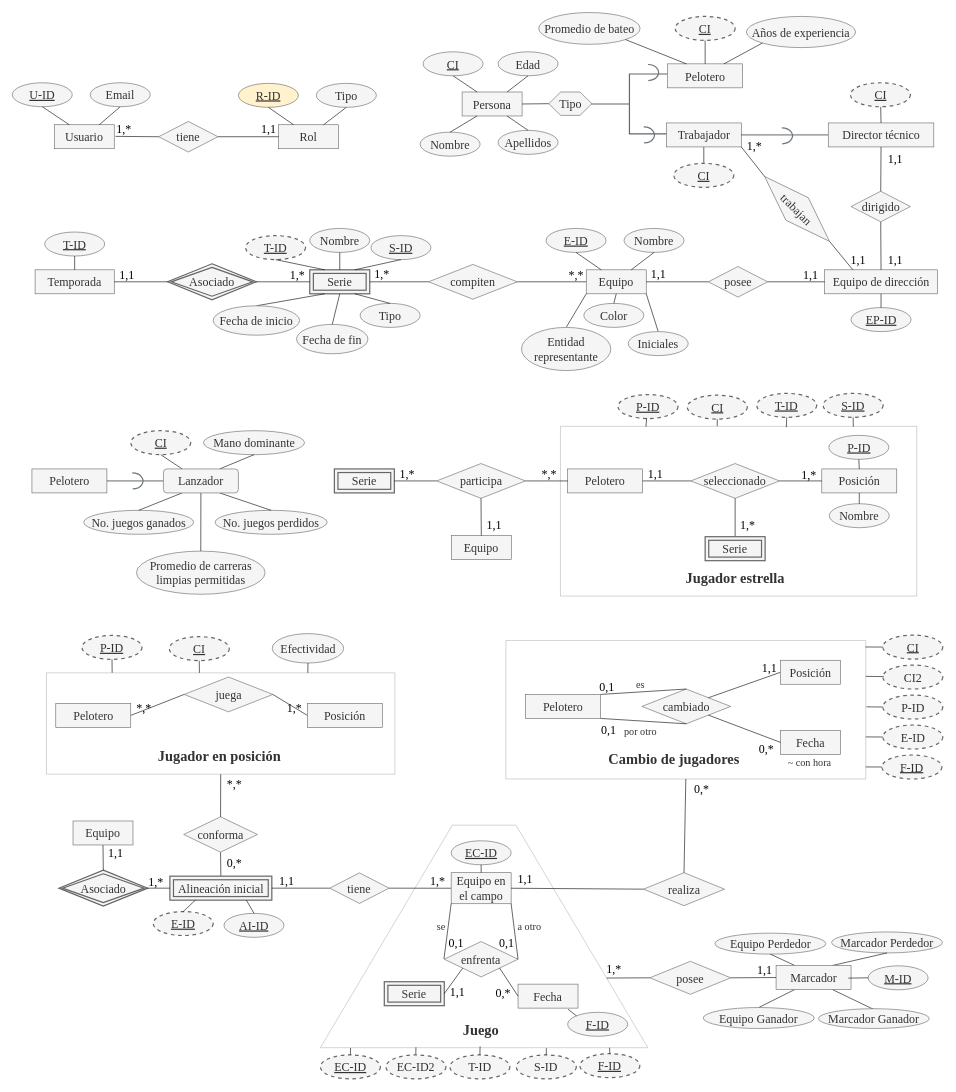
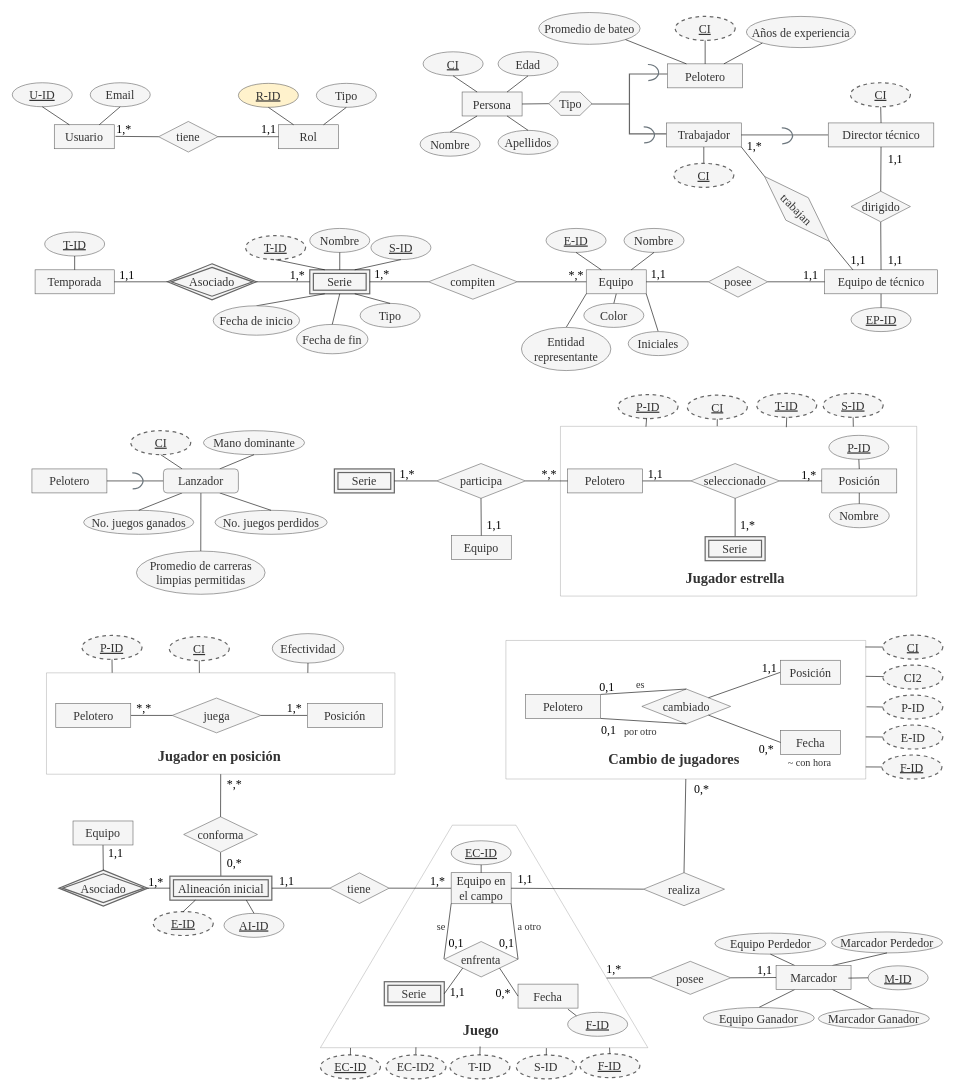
node "Equipo de dirección": label "Equipo de dirección" -> "Equipo de técnico"
node "juega": moved (229, 695) -> (217, 716)
